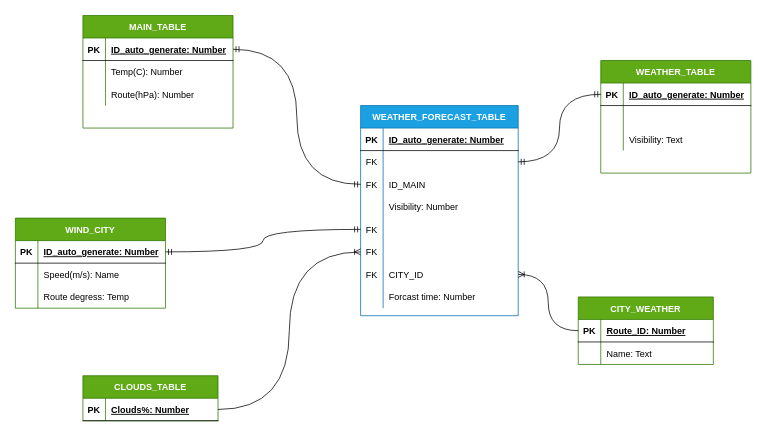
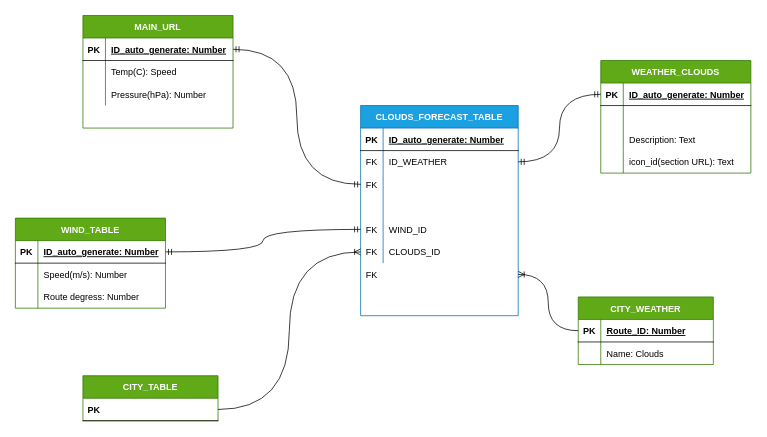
node "MAIN_TABLE": label "MAIN_TABLE" -> "MAIN_URL"
node "Temp(C): Number": label "Temp(C): Number" -> "Temp(C): Speed"
node "WEATHER_TABLE": label "WEATHER_TABLE" -> "WEATHER_CLOUDS"
node "Route(hPa): Number": label "Route(hPa): Number" -> "Pressure(hPa): Number"
node "WEATHER_FORECAST_TABLE": label "WEATHER_FORECAST_TABLE" -> "CLOUDS_FORECAST_TABLE"
node "Visibility: Text": label "Visibility: Text" -> "Description: Text"
node "ID_WEATHER": added
node "icon_id(section URL): Text": added
node "ID_MAIN": removed
node "Visibility: Number": removed
node "WIND_ID": added
node "WIND_CITY": label "WIND_CITY" -> "WIND_TABLE"
node "CLOUDS_ID": added
node "CITY_ID": removed
node "Speed(m/s): Name": label "Speed(m/s): Name" -> "Speed(m/s): Number"
node "Route degress: Temp": label "Route degress: Temp" -> "Route degress: Number"
node "Forcast time: Number": removed
node "Name: Text": label "Name: Text" -> "Name: Clouds"
node "CLOUDS_TABLE": label "CLOUDS_TABLE" -> "CITY_TABLE"
node "Clouds%: Number": removed
